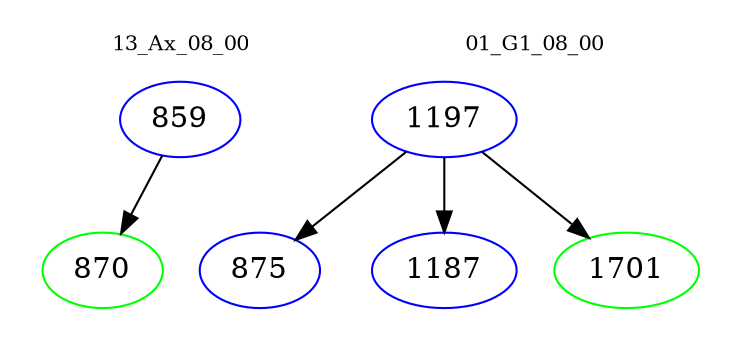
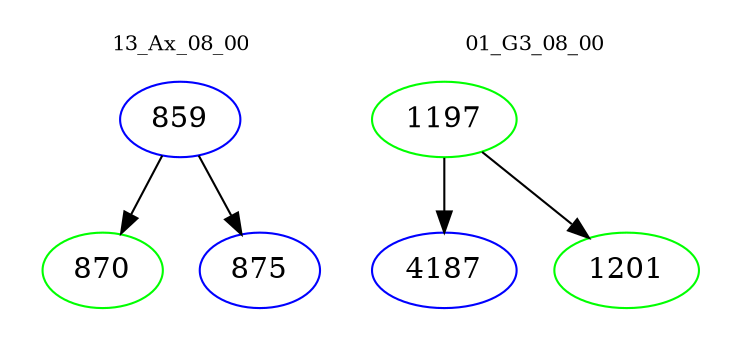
cluster "01_G1_08_00": label "01_G1_08_00" -> "01_G3_08_00"
node "1197": color blue -> green
edge "1197" -> "875": now "859" -> "875"
node "1187": label "1187" -> "4187"
node "1701": label "1701" -> "1201"
